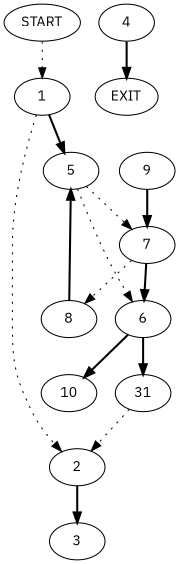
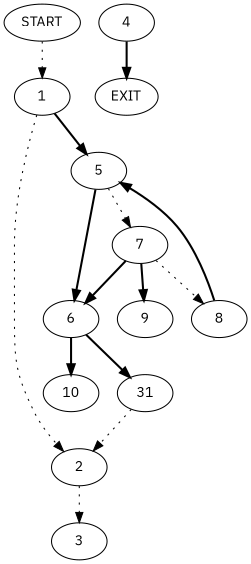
edge "9" -> "7": reversed
edge "5" -> "6": style dotted -> bold
edge "2" -> "3": style bold -> dotted
